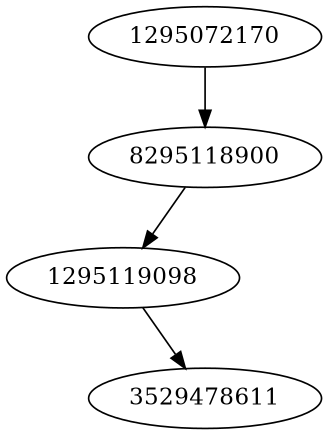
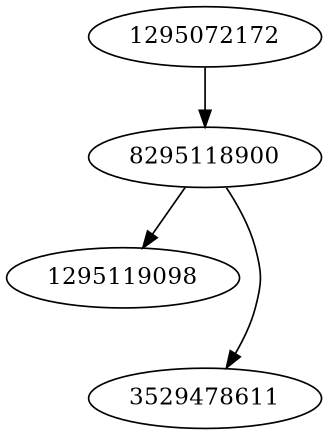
node "1295072170": label "1295072170" -> "1295072172"
edge "1295119098" -> "3529478611": now "8295118900" -> "3529478611"
